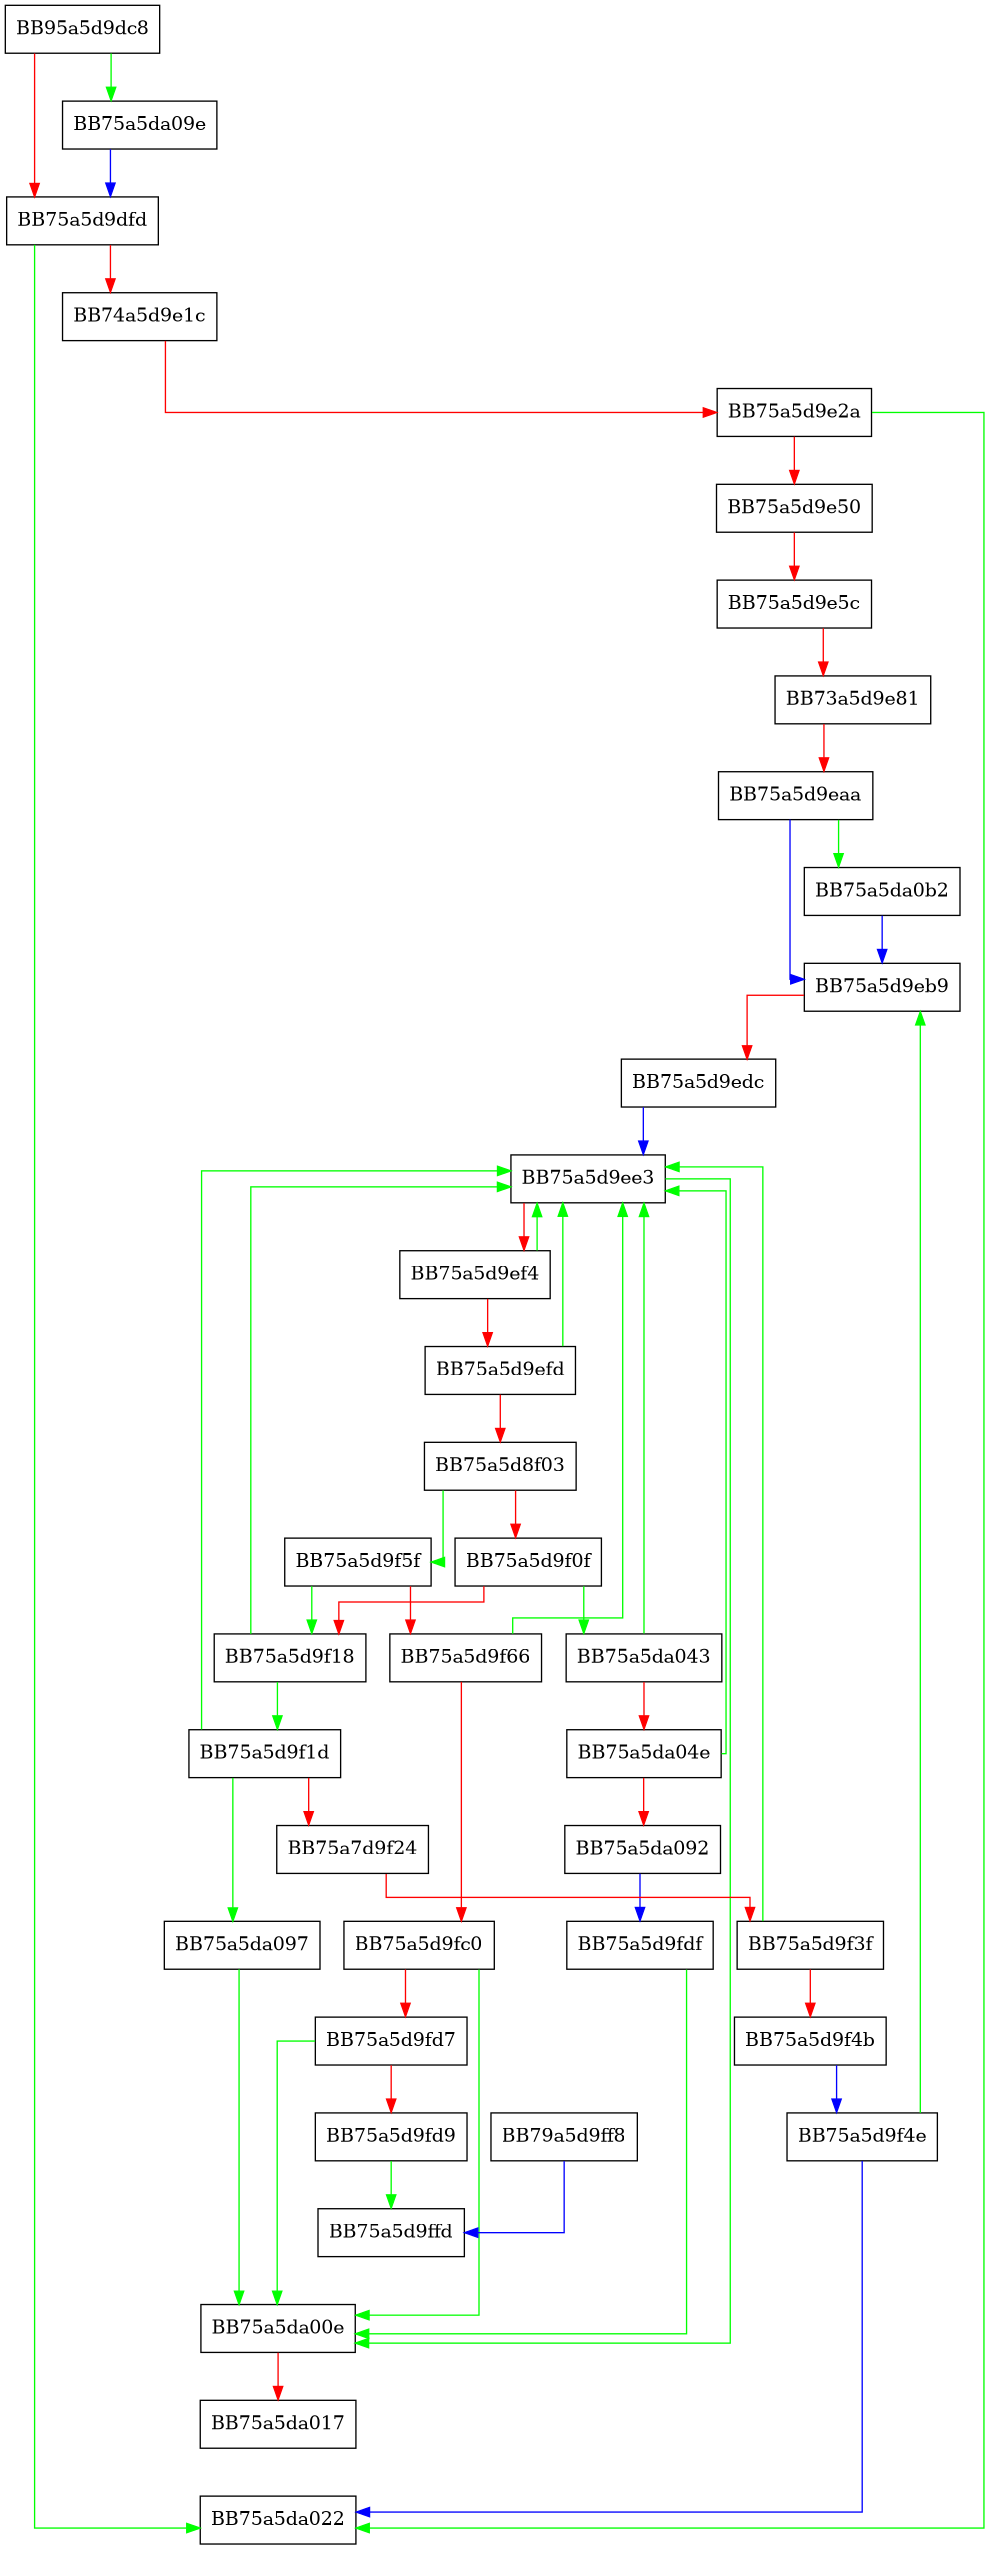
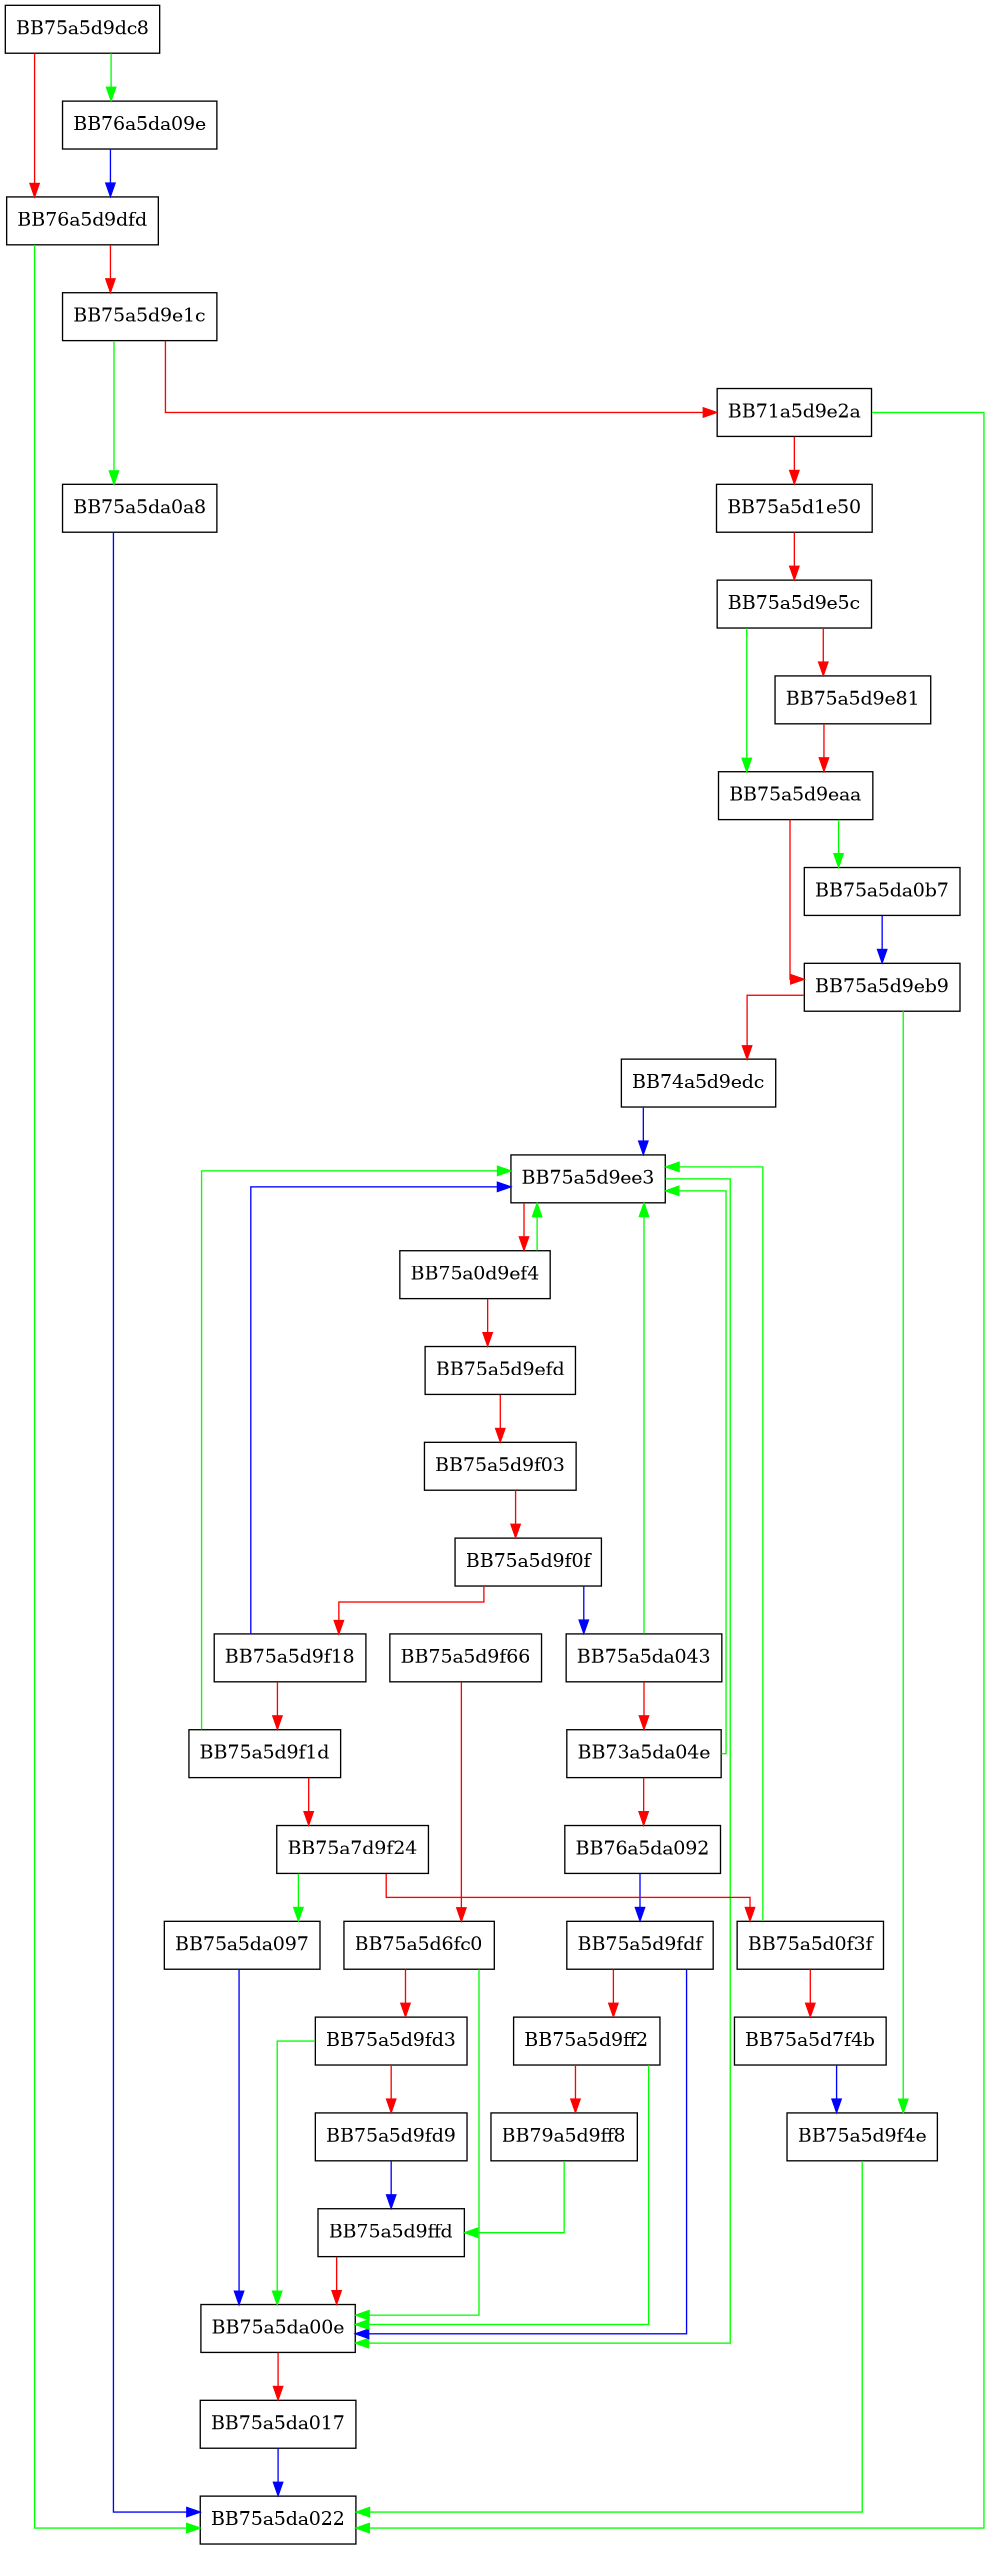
node "BB95a5d9dc8": label "BB95a5d9dc8" -> "BB75a5d9dc8"
node "BB75a5da09e": label "BB75a5da09e" -> "BB76a5da09e"
node "BB75a5d9dfd": label "BB75a5d9dfd" -> "BB76a5d9dfd"
node "BB74a5d9e1c": label "BB74a5d9e1c" -> "BB75a5d9e1c"
node "BB75a5d9e2a": label "BB75a5d9e2a" -> "BB71a5d9e2a"
node "BB75a5da0a8": added
node "BB75a5d9e50": label "BB75a5d9e50" -> "BB75a5d1e50"
edge "BB75a5d9e5c" -> "BB75a5d9eaa": added
node "BB73a5d9e81": label "BB73a5d9e81" -> "BB75a5d9e81"
node "BB75a5da0b2": label "BB75a5da0b2" -> "BB75a5da0b7"
edge "BB75a5d9eaa" -> "BB75a5d9eb9": color blue -> red
node "BB75a5d9edc": label "BB75a5d9edc" -> "BB74a5d9edc"
node "BB75a5d9ef4": label "BB75a5d9ef4" -> "BB75a0d9ef4"
edge "BB75a5d9efd" -> "BB75a5d9ee3": removed
edge "BB75a5d9f18" -> "BB75a5d9ee3": color green -> blue
node "BB75a5d8f03": label "BB75a5d8f03" -> "BB75a5d9f03"
edge "BB75a5d9f66" -> "BB75a5d9ee3": removed
node "BB75a5d9f5f": removed
edge "BB75a5d9f4e" -> "BB75a5d9eb9": reversed
edge "BB75a5d9f0f" -> "BB75a5da043": color green -> blue
edge "BB75a5d9f18" -> "BB75a5d9f1d": color green -> red
node "BB75a5da04e": label "BB75a5da04e" -> "BB73a5da04e"
edge "BB75a5d9f1d" -> "BB75a5da097": now "BB75a7d9f24" -> "BB75a5da097"
node "BB75a5da092": label "BB75a5da092" -> "BB76a5da092"
node "BB75a5d9fc0": label "BB75a5d9fc0" -> "BB75a5d6fc0"
node "BB75a5d9f3f": label "BB75a5d9f3f" -> "BB75a5d0f3f"
node "BB75a5d9fd7": label "BB75a5d9fd7" -> "BB75a5d9fd3"
node "BB75a5d9ff2": added
node "BB75a5d9f4b": label "BB75a5d9f4b" -> "BB75a5d7f4b"
edge "BB75a5da097" -> "BB75a5da00e": color green -> blue
edge "BB75a5d9fd9" -> "BB75a5d9ffd": color green -> blue
edge "BB79a5d9ff8" -> "BB75a5d9ffd": color blue -> green
edge "BB75a5d9ffd" -> "BB75a5da00e": added
edge "BB75a5d9fdf" -> "BB75a5da00e": color green -> blue
edge "BB75a5da017" -> "BB75a5da022": added
edge "BB75a5d9f4e" -> "BB75a5da022": color blue -> green
